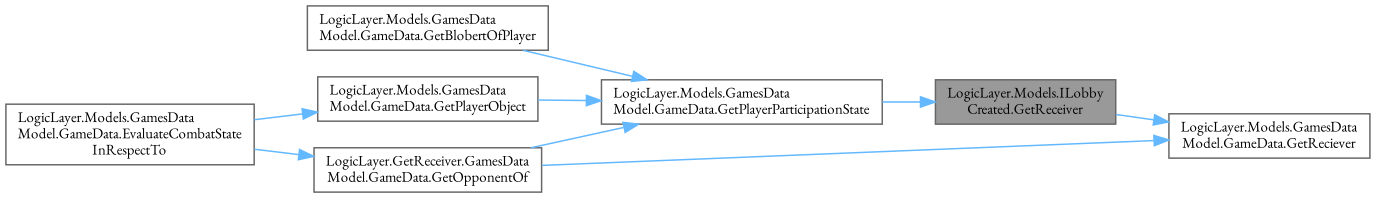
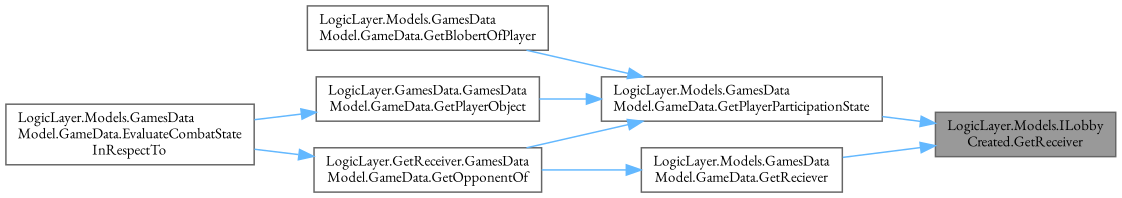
node "LogicLayer.Models.GamesData Model.GameData.GetPlayerObject": label "LogicLayer.Models.GamesData Model.GameData.GetPlayerObject" -> "LogicLayer.GamesData.GamesData Model.GameData.GetPlayerObject"
edge "LogicLayer.Models.ILobby Created.GetReceiver" -> "LogicLayer.Models.GamesData Model.GameData.GetReciever": reversed
